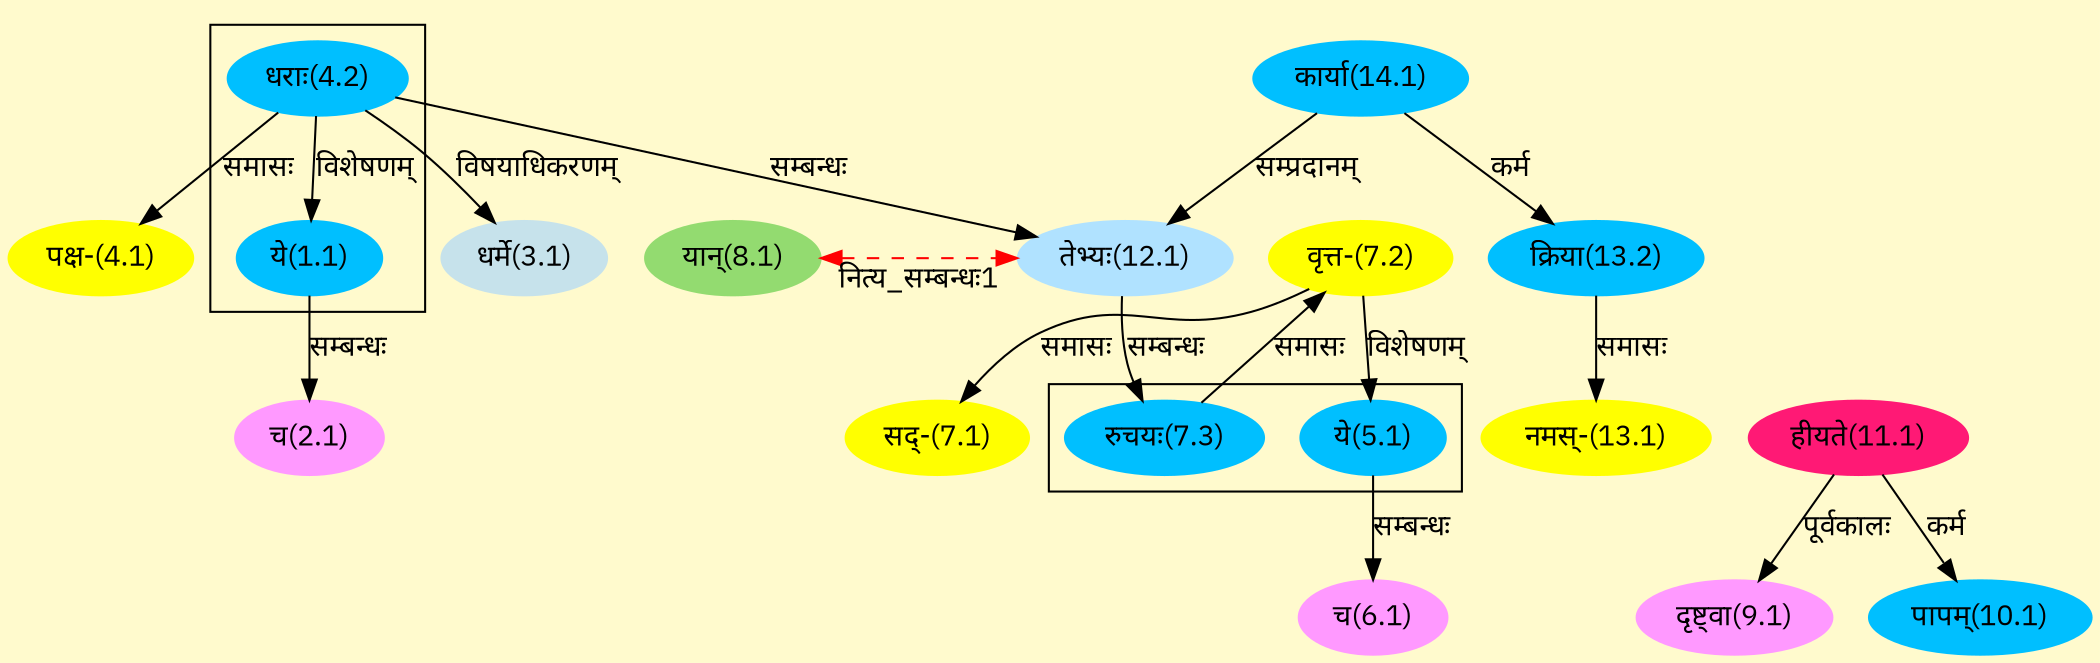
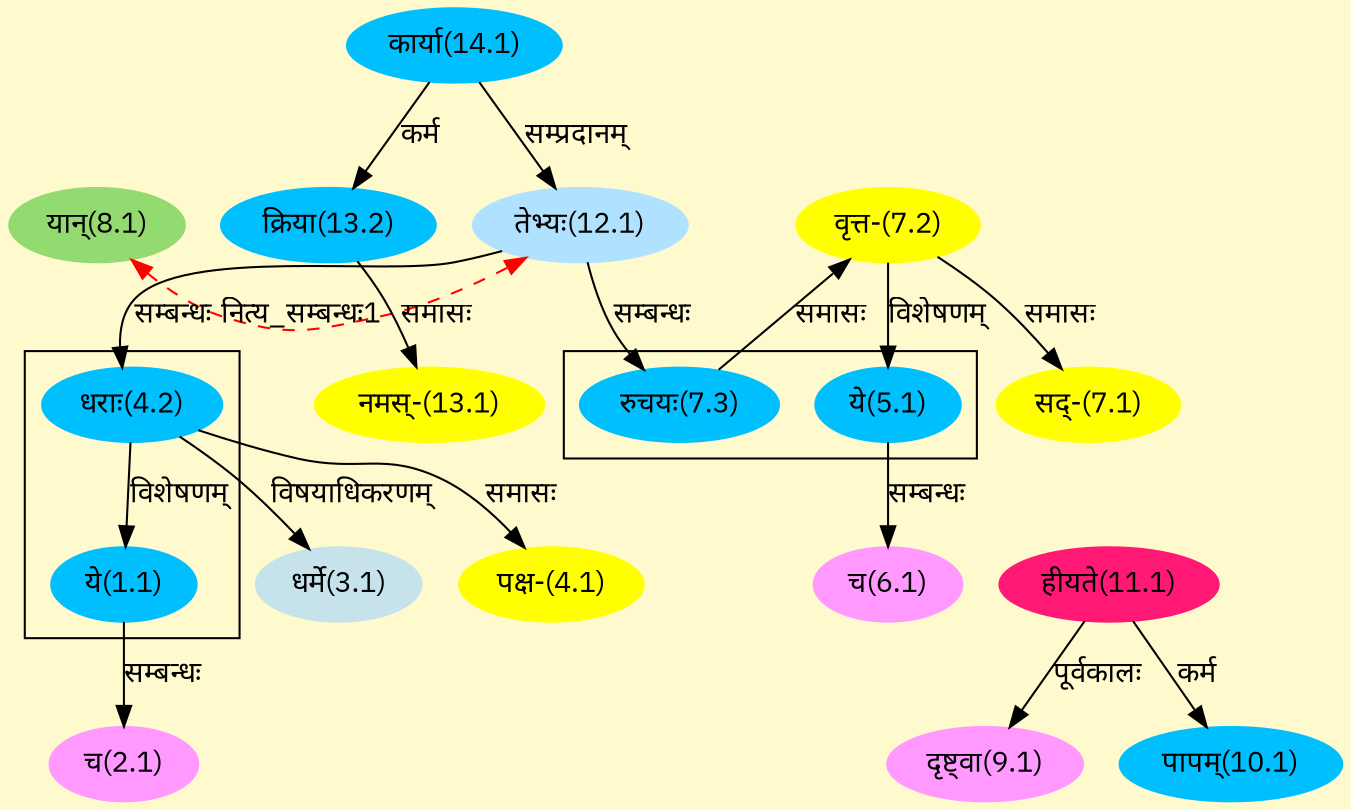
edge "धराः(4.2)" -> "तेभ्यः(12.1)": reversed
